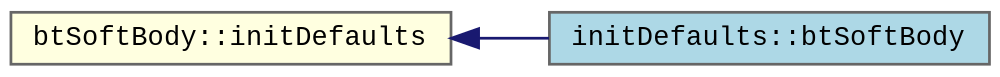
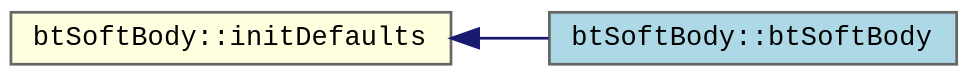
node "initDefaults::btSoftBody": label "initDefaults::btSoftBody" -> "btSoftBody::btSoftBody"
